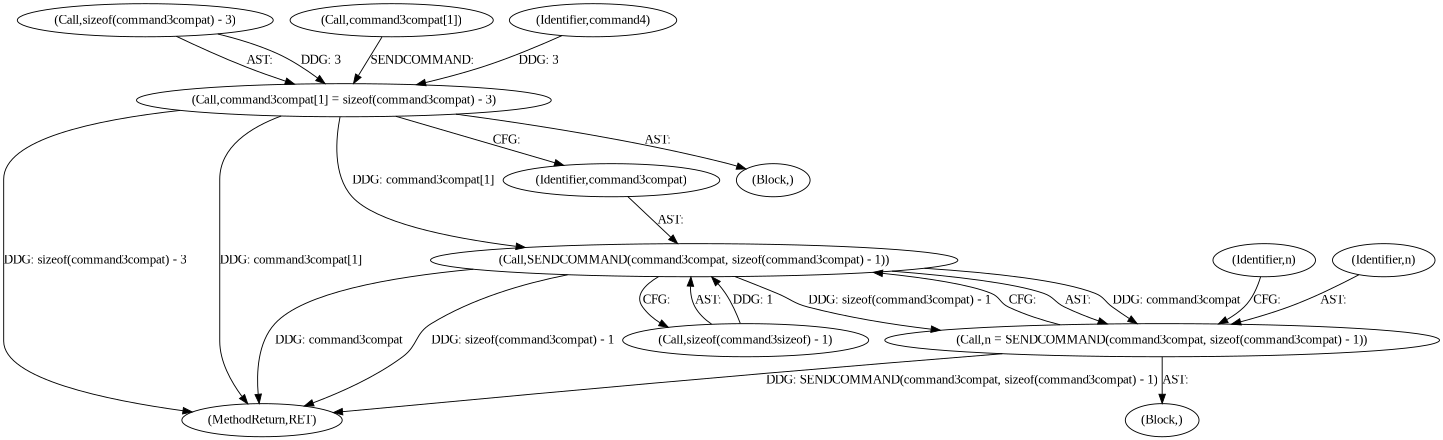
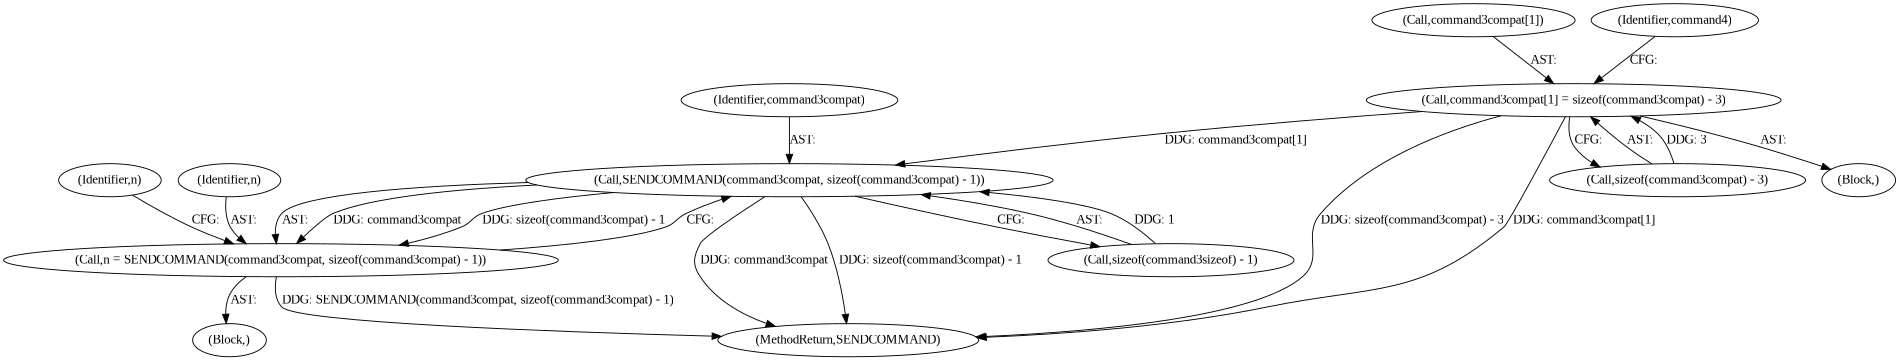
edge "(Call,command3compat[1])" -> "(Call,command3compat[1] = sizeof(command3compat) - 3)": label "SENDCOMMAND: " -> "AST: "
edge "(Identifier,command4)" -> "(Call,command3compat[1] = sizeof(command3compat) - 3)": label "DDG: 3" -> "CFG: "
edge "(Call,command3compat[1] = sizeof(command3compat) - 3)" -> "(Identifier,command3compat)": now "(Call,command3compat[1] = sizeof(command3compat) - 3)" -> "(Call,sizeof(command3compat) - 3)"
node "(MethodReturn,RET)": label "(MethodReturn,RET)" -> "(MethodReturn,SENDCOMMAND)"
